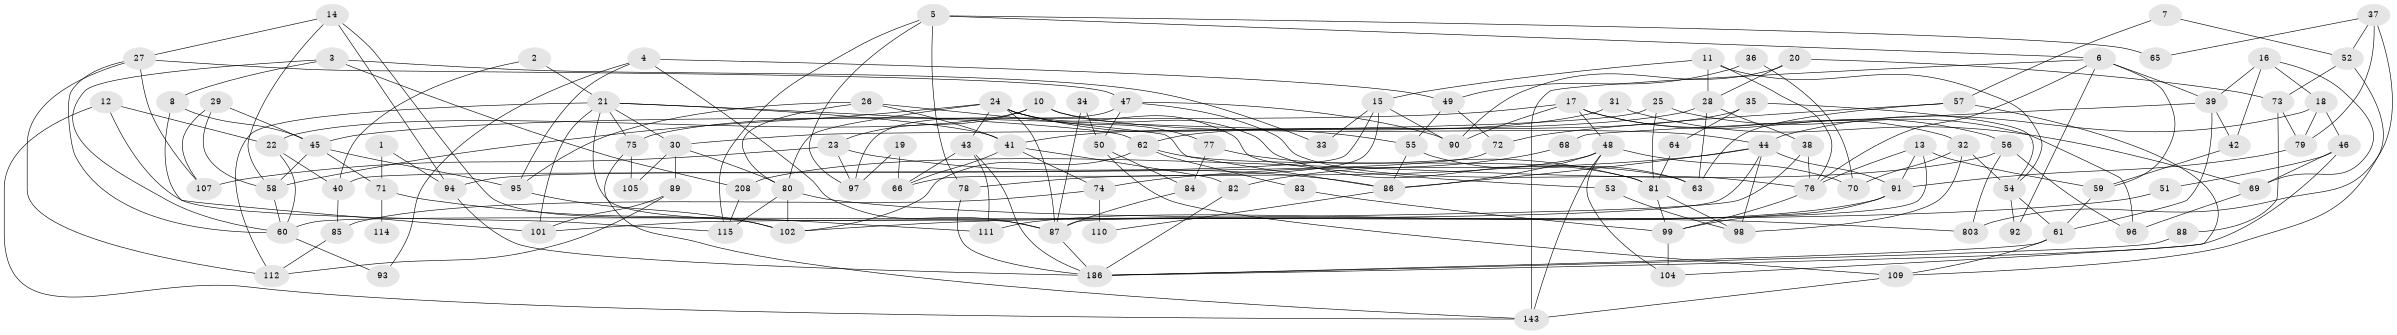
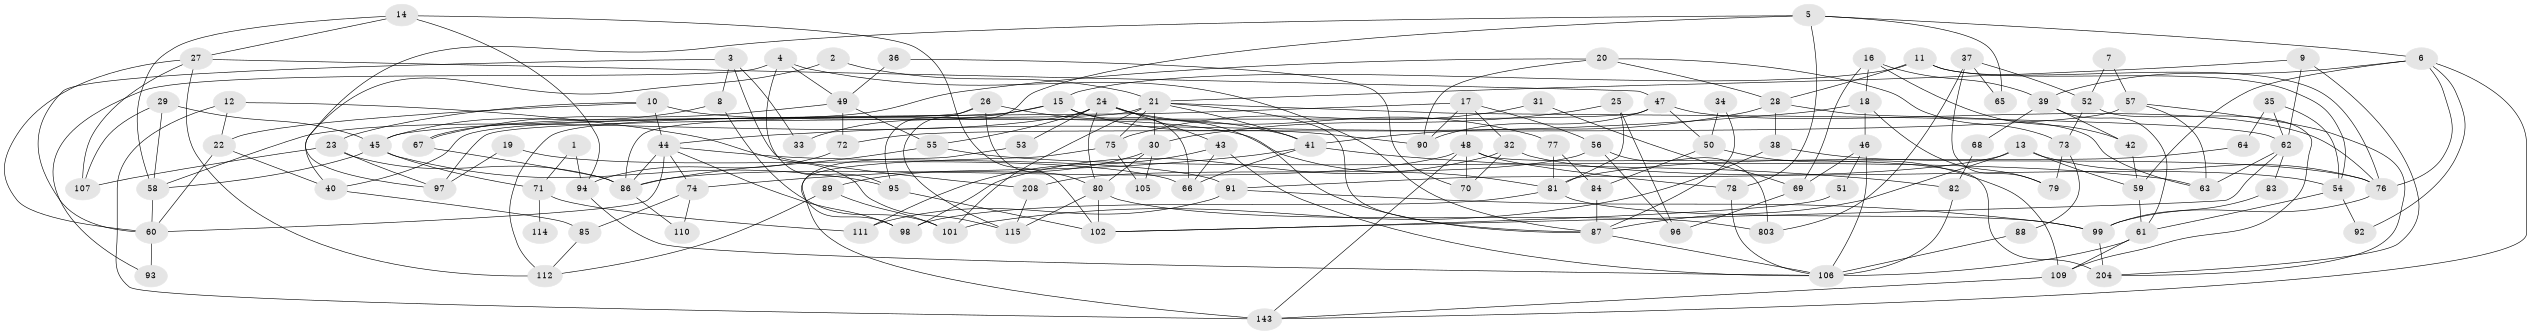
node "9": added
node "67": added
edge "79" -- "91": removed
node "186": label "186" -> "106"
node "104": label "104" -> "204"
